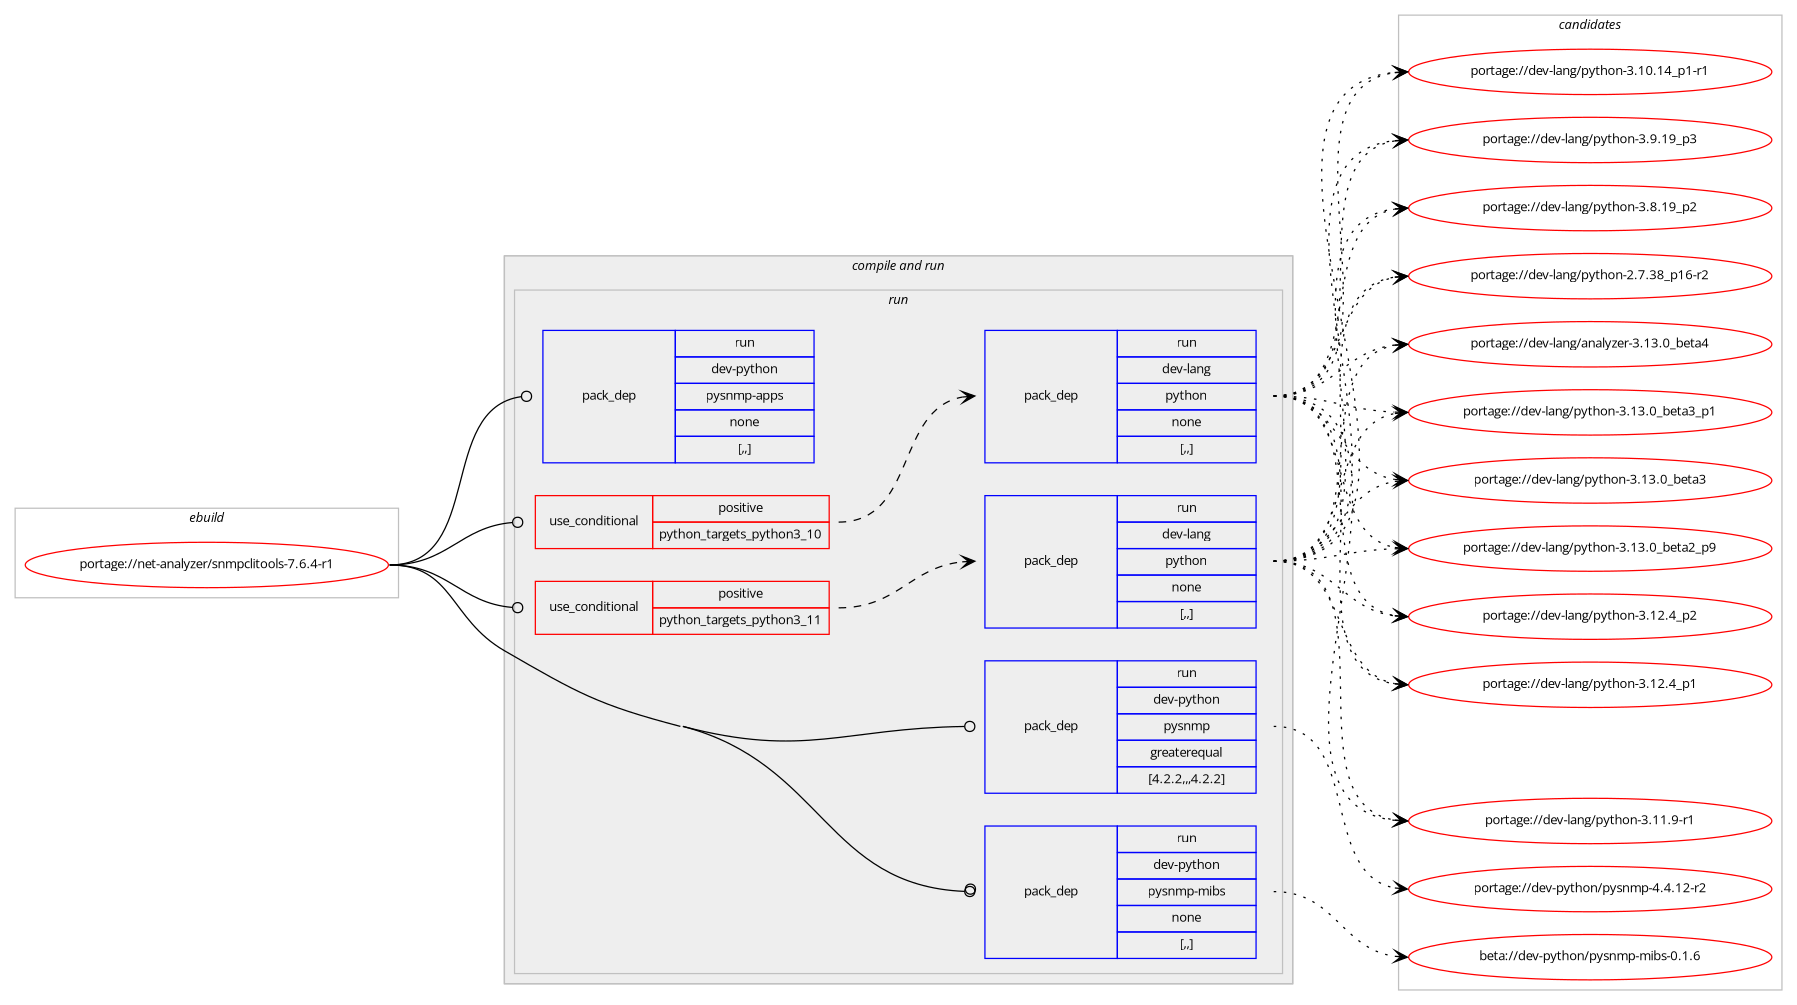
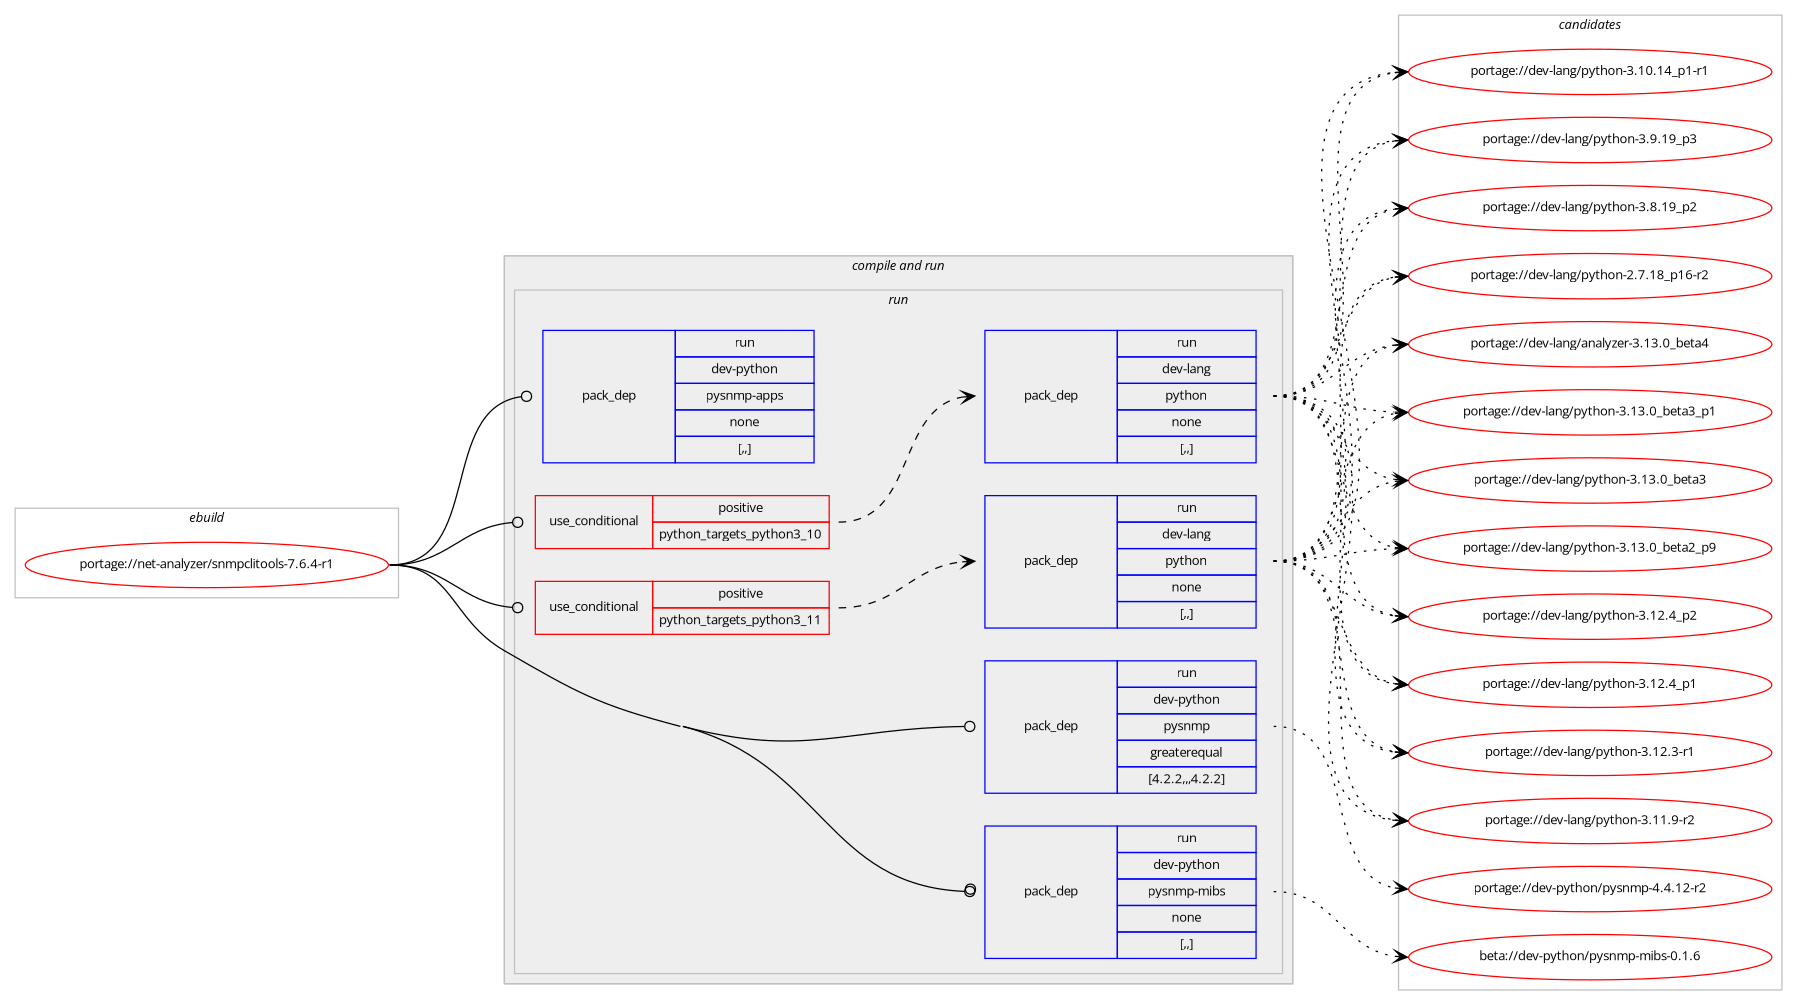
node "portage://dev-lang/python-2.7.38_p16-r2": label "portage://dev-lang/python-2.7.38_p16-r2" -> "portage://dev-lang/python-2.7.18_p16-r2"
node "portage://dev-lang/python-3.12.3-r1": added
node "portage://dev-lang/python-3.11.9-r1": label "portage://dev-lang/python-3.11.9-r1" -> "portage://dev-lang/python-3.11.9-r2"
